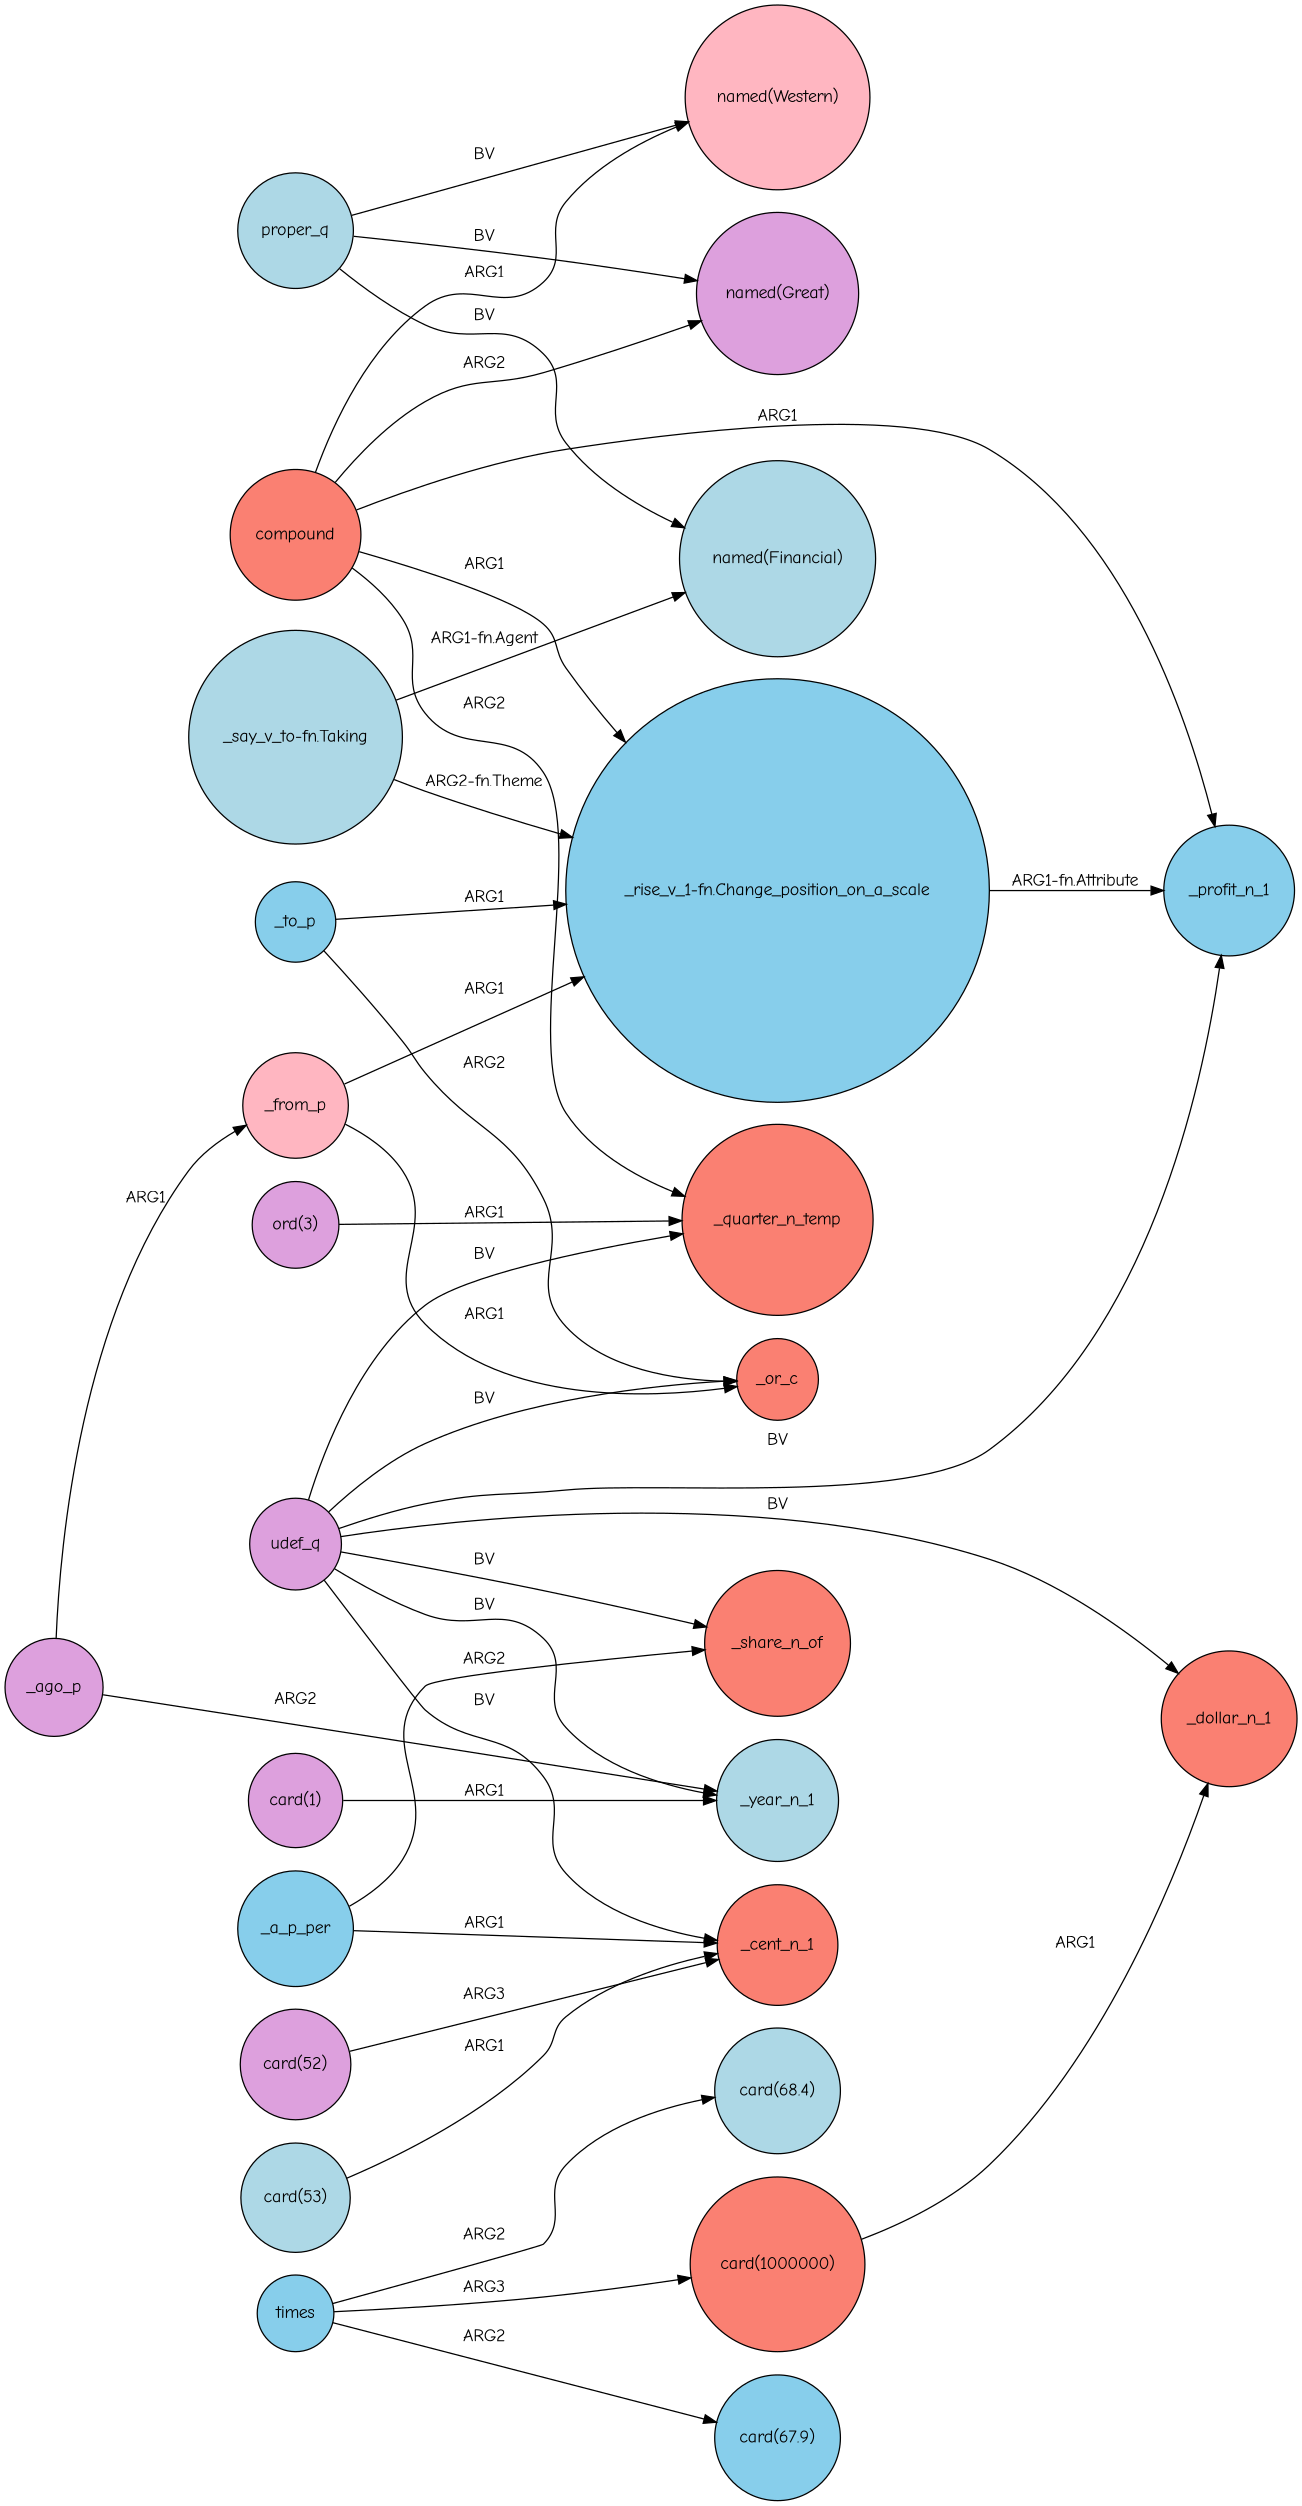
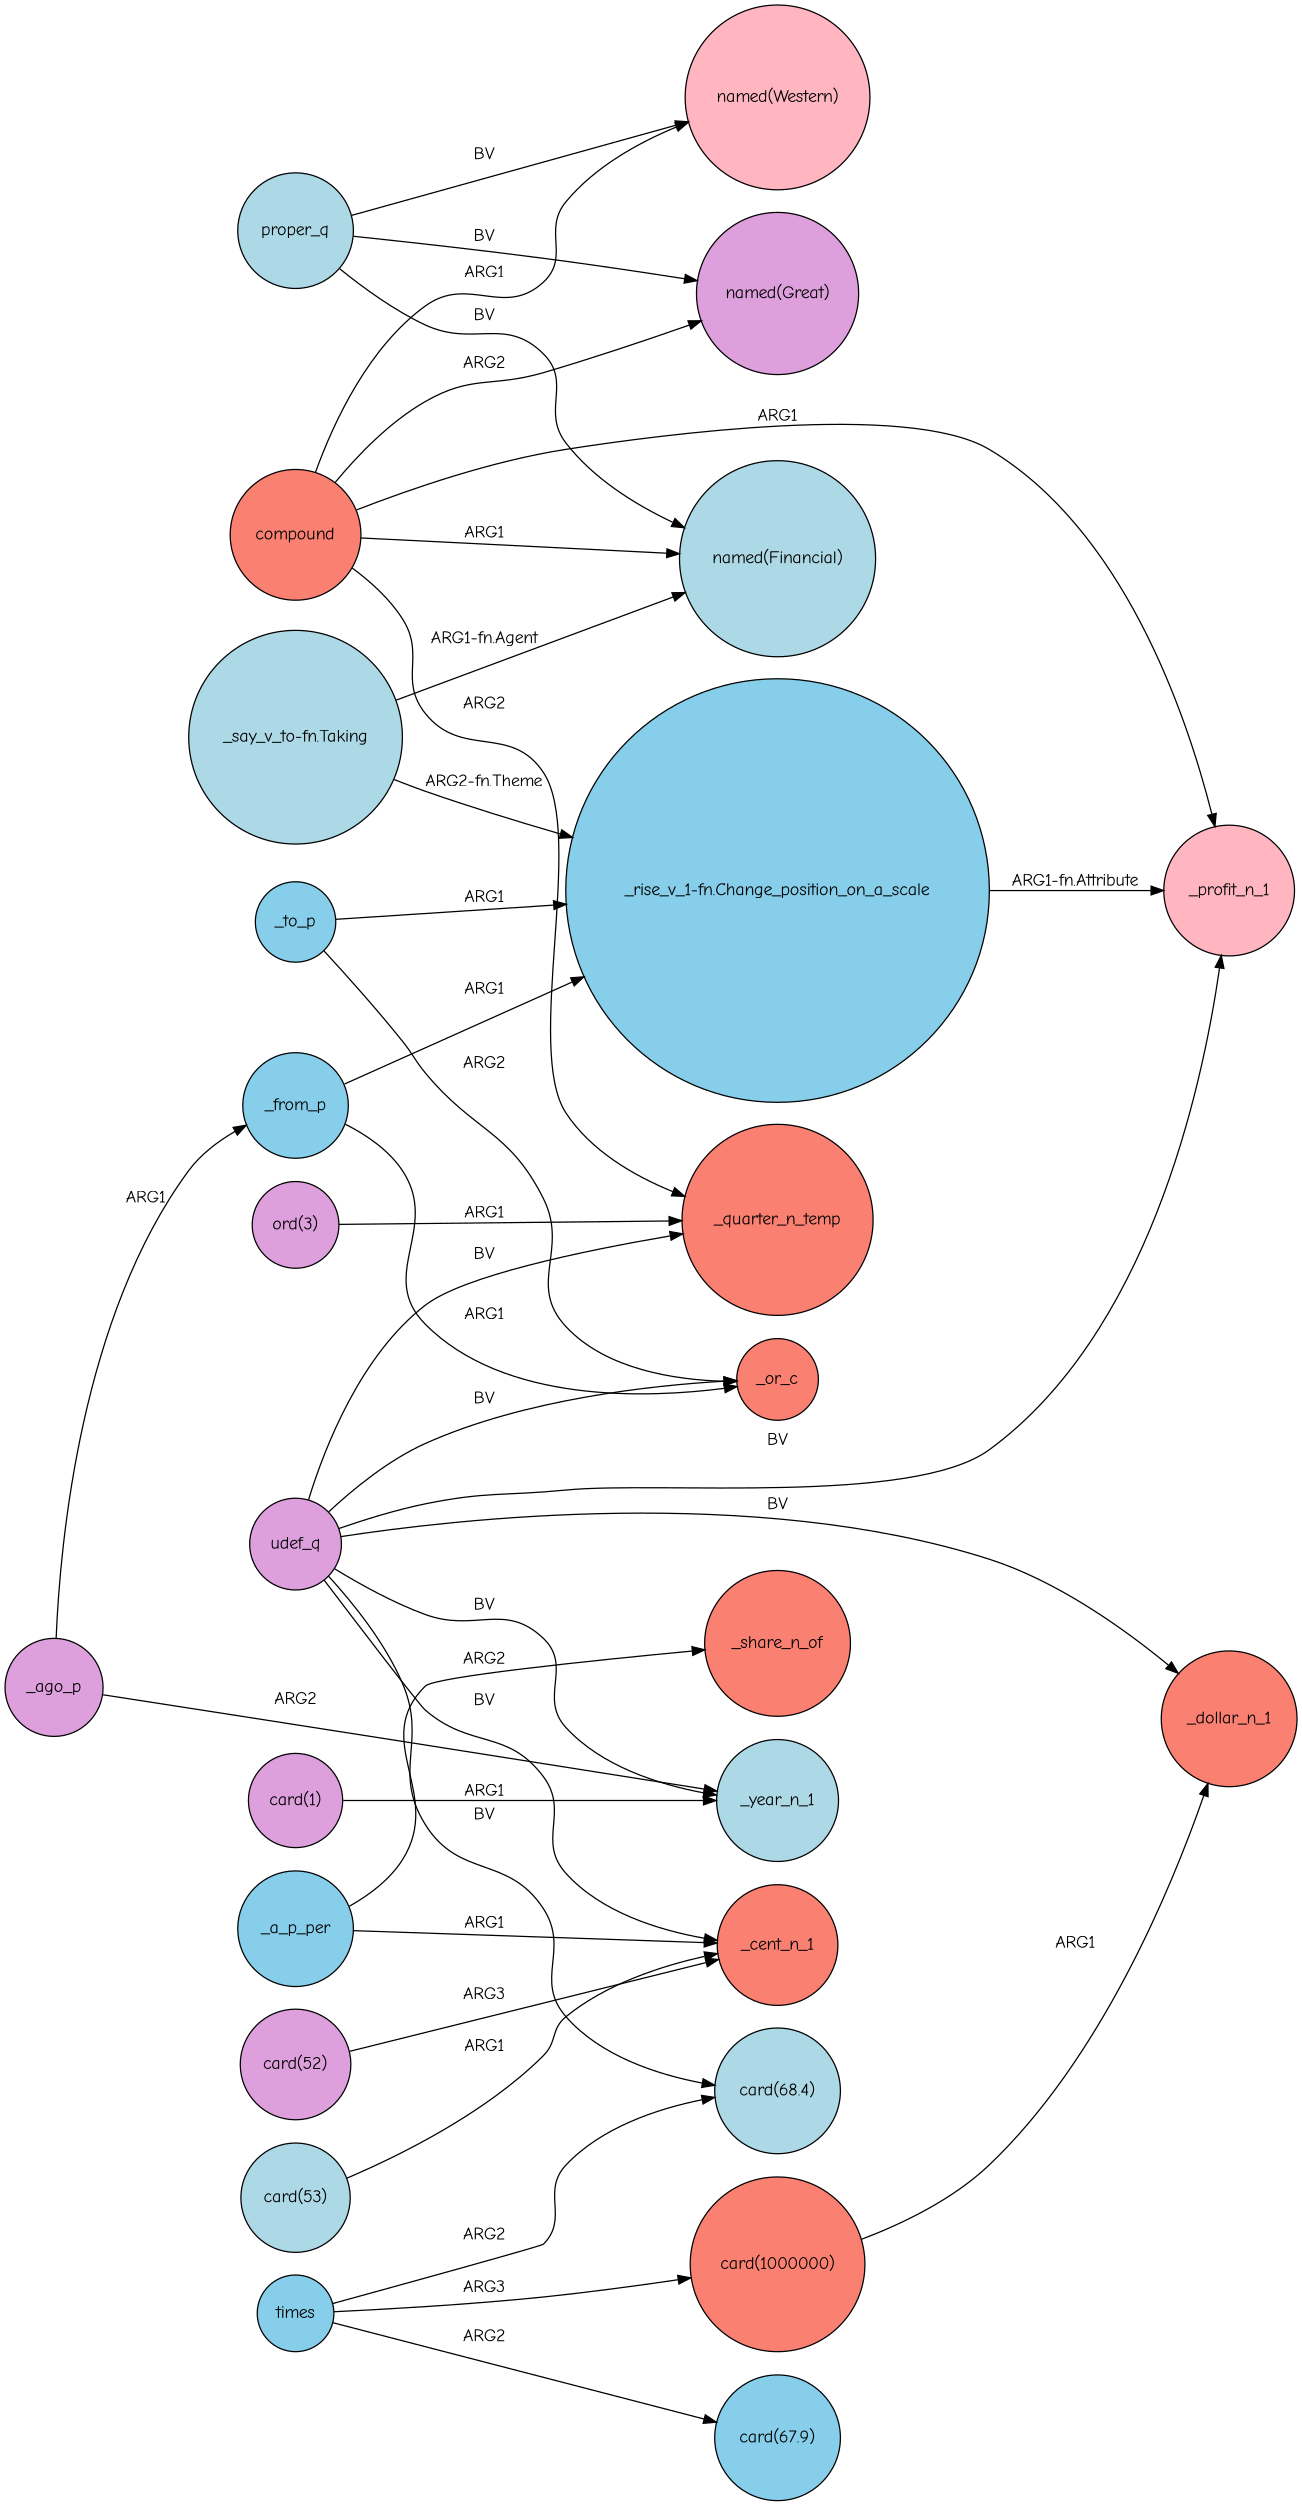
edge "compound" -> "_rise_v_1-fn.Change_position_on_a_scale": now "compound" -> "named(Financial)"
node "_profit_n_1": fillcolor skyblue -> lightpink
node "_from_p": fillcolor lightpink -> skyblue
edge "udef_q" -> "_share_n_of": now "udef_q" -> "card(68.4)"
